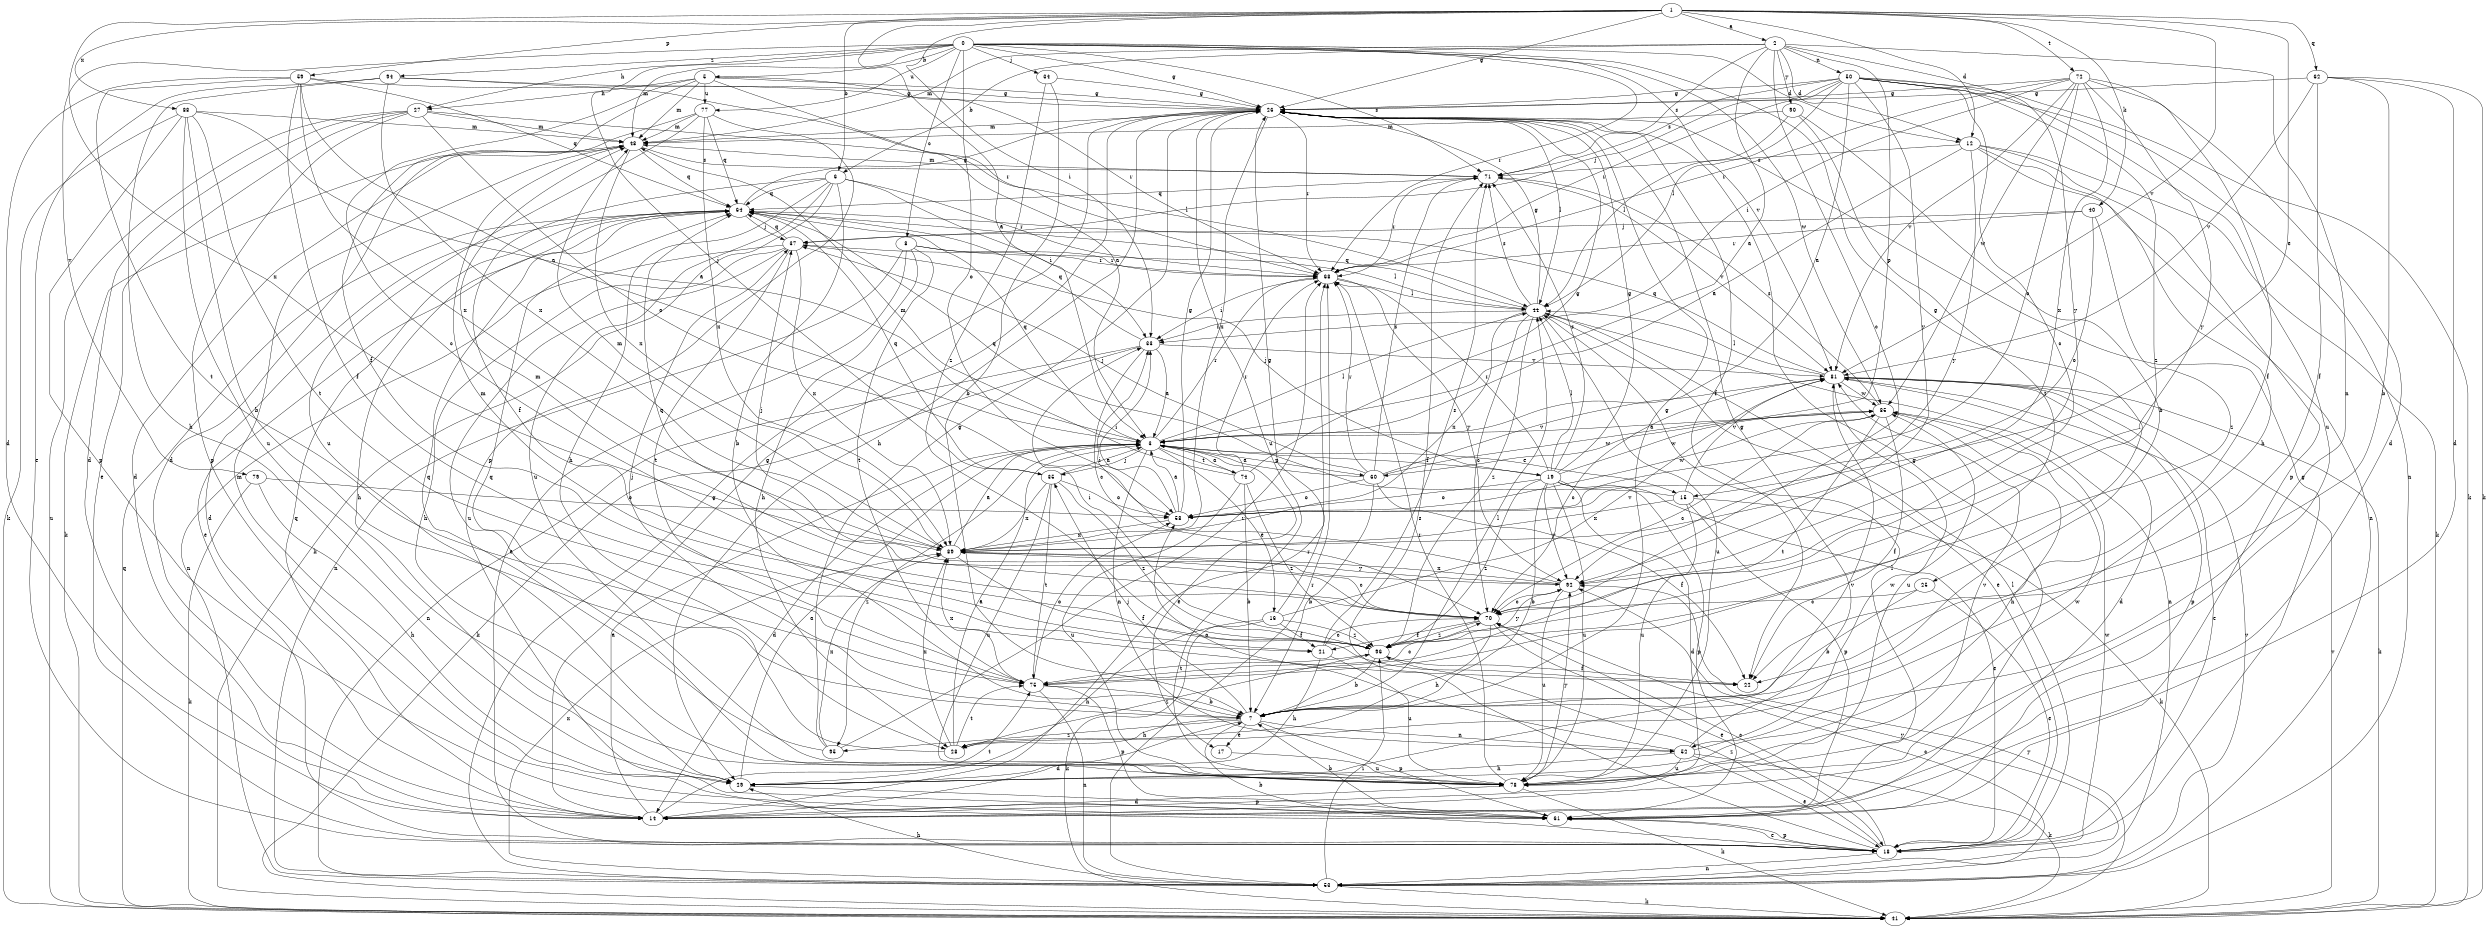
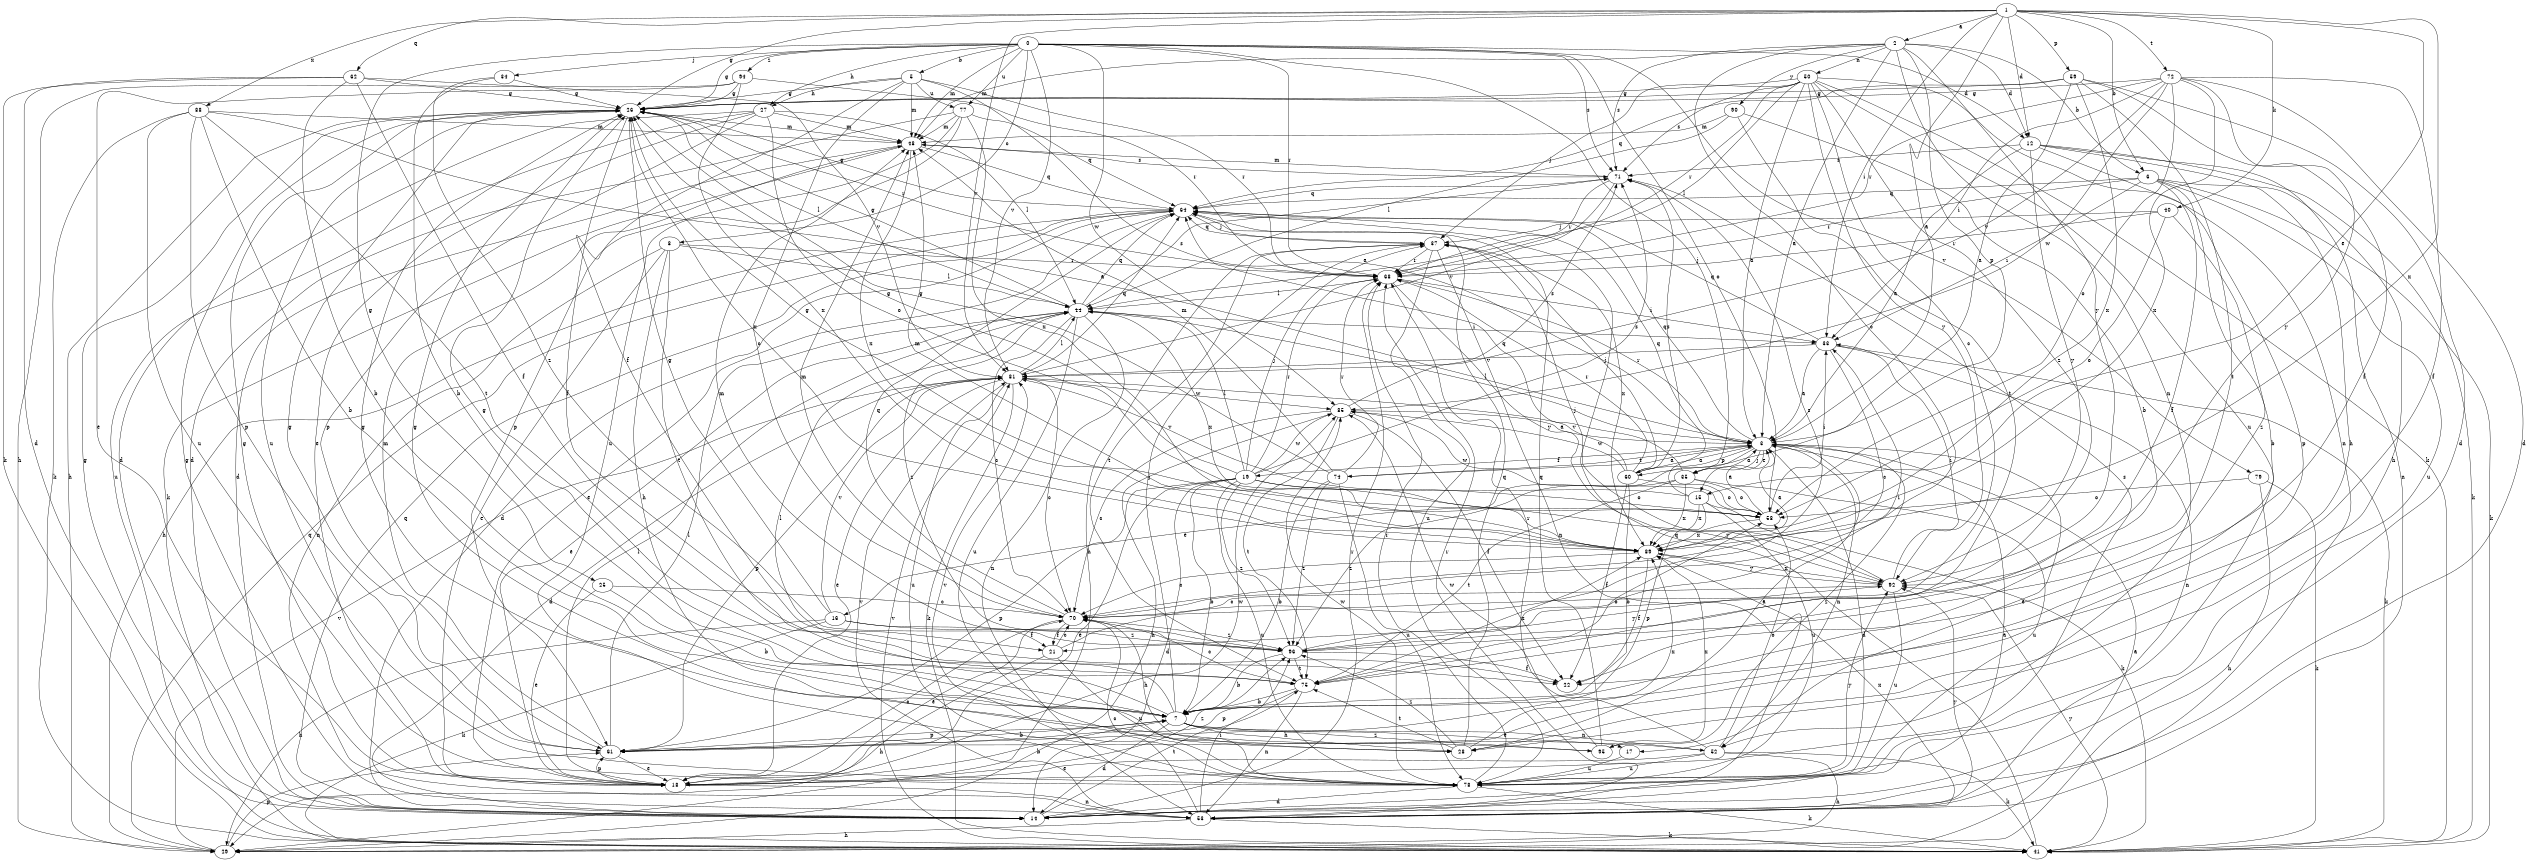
edge "29" -> "64": added, label "q"
edge "7" -> "35": removed, label "j"
